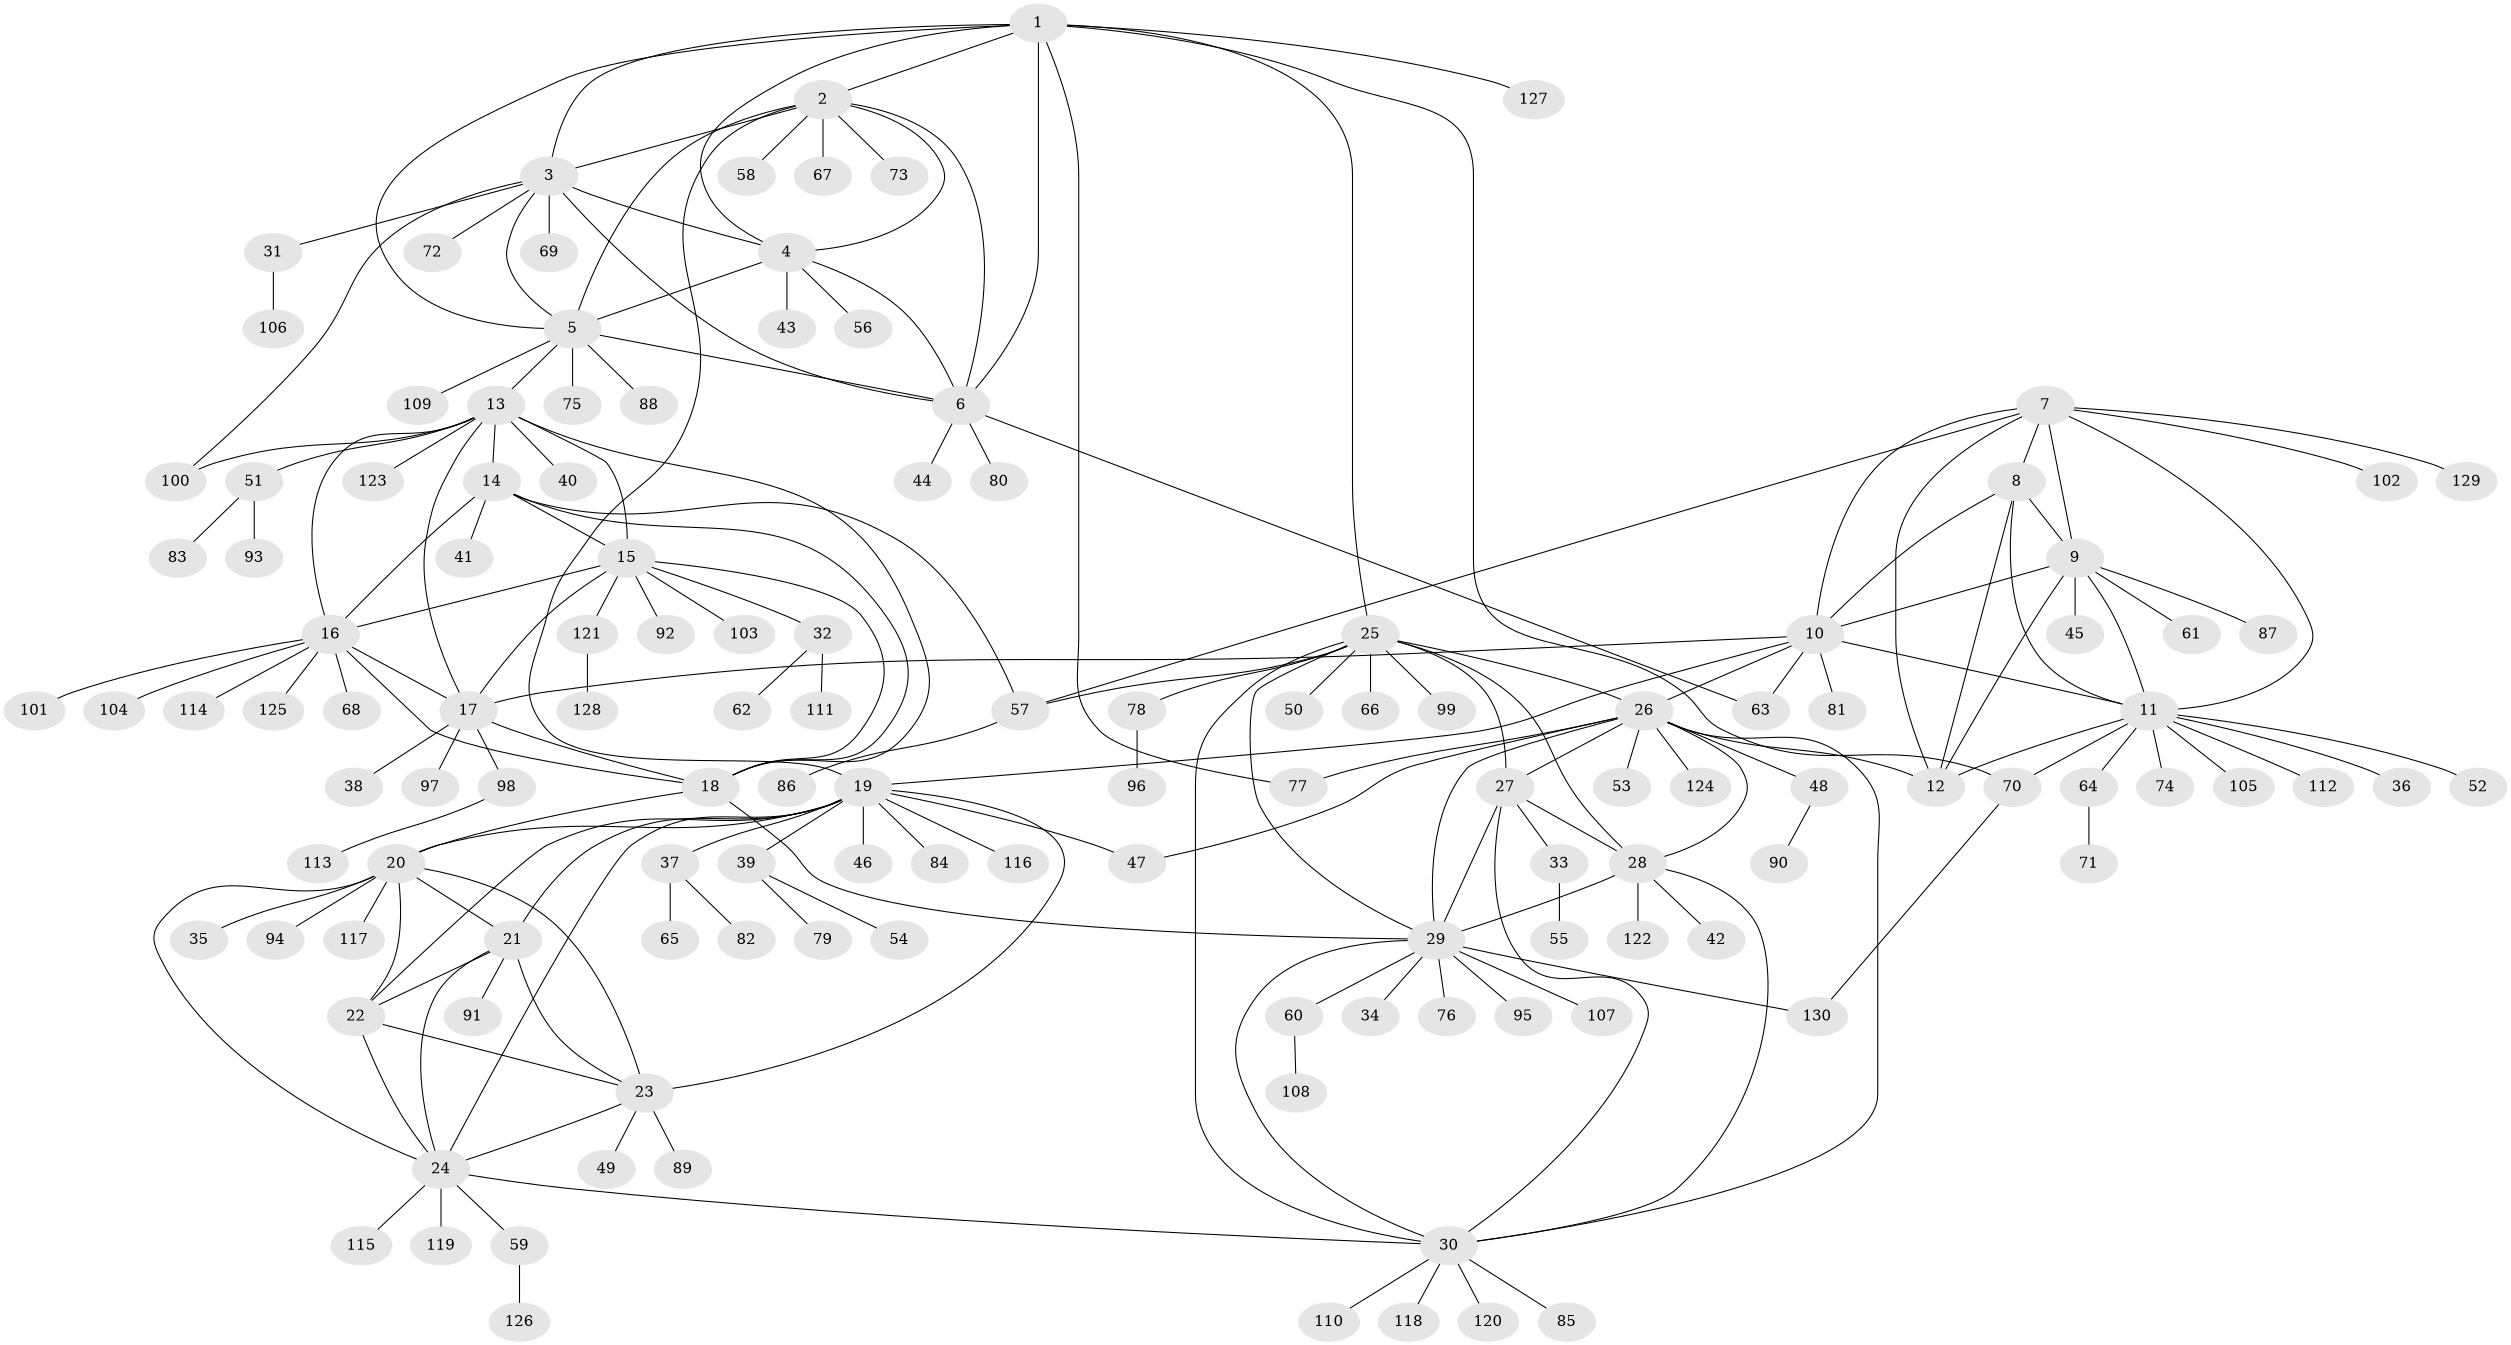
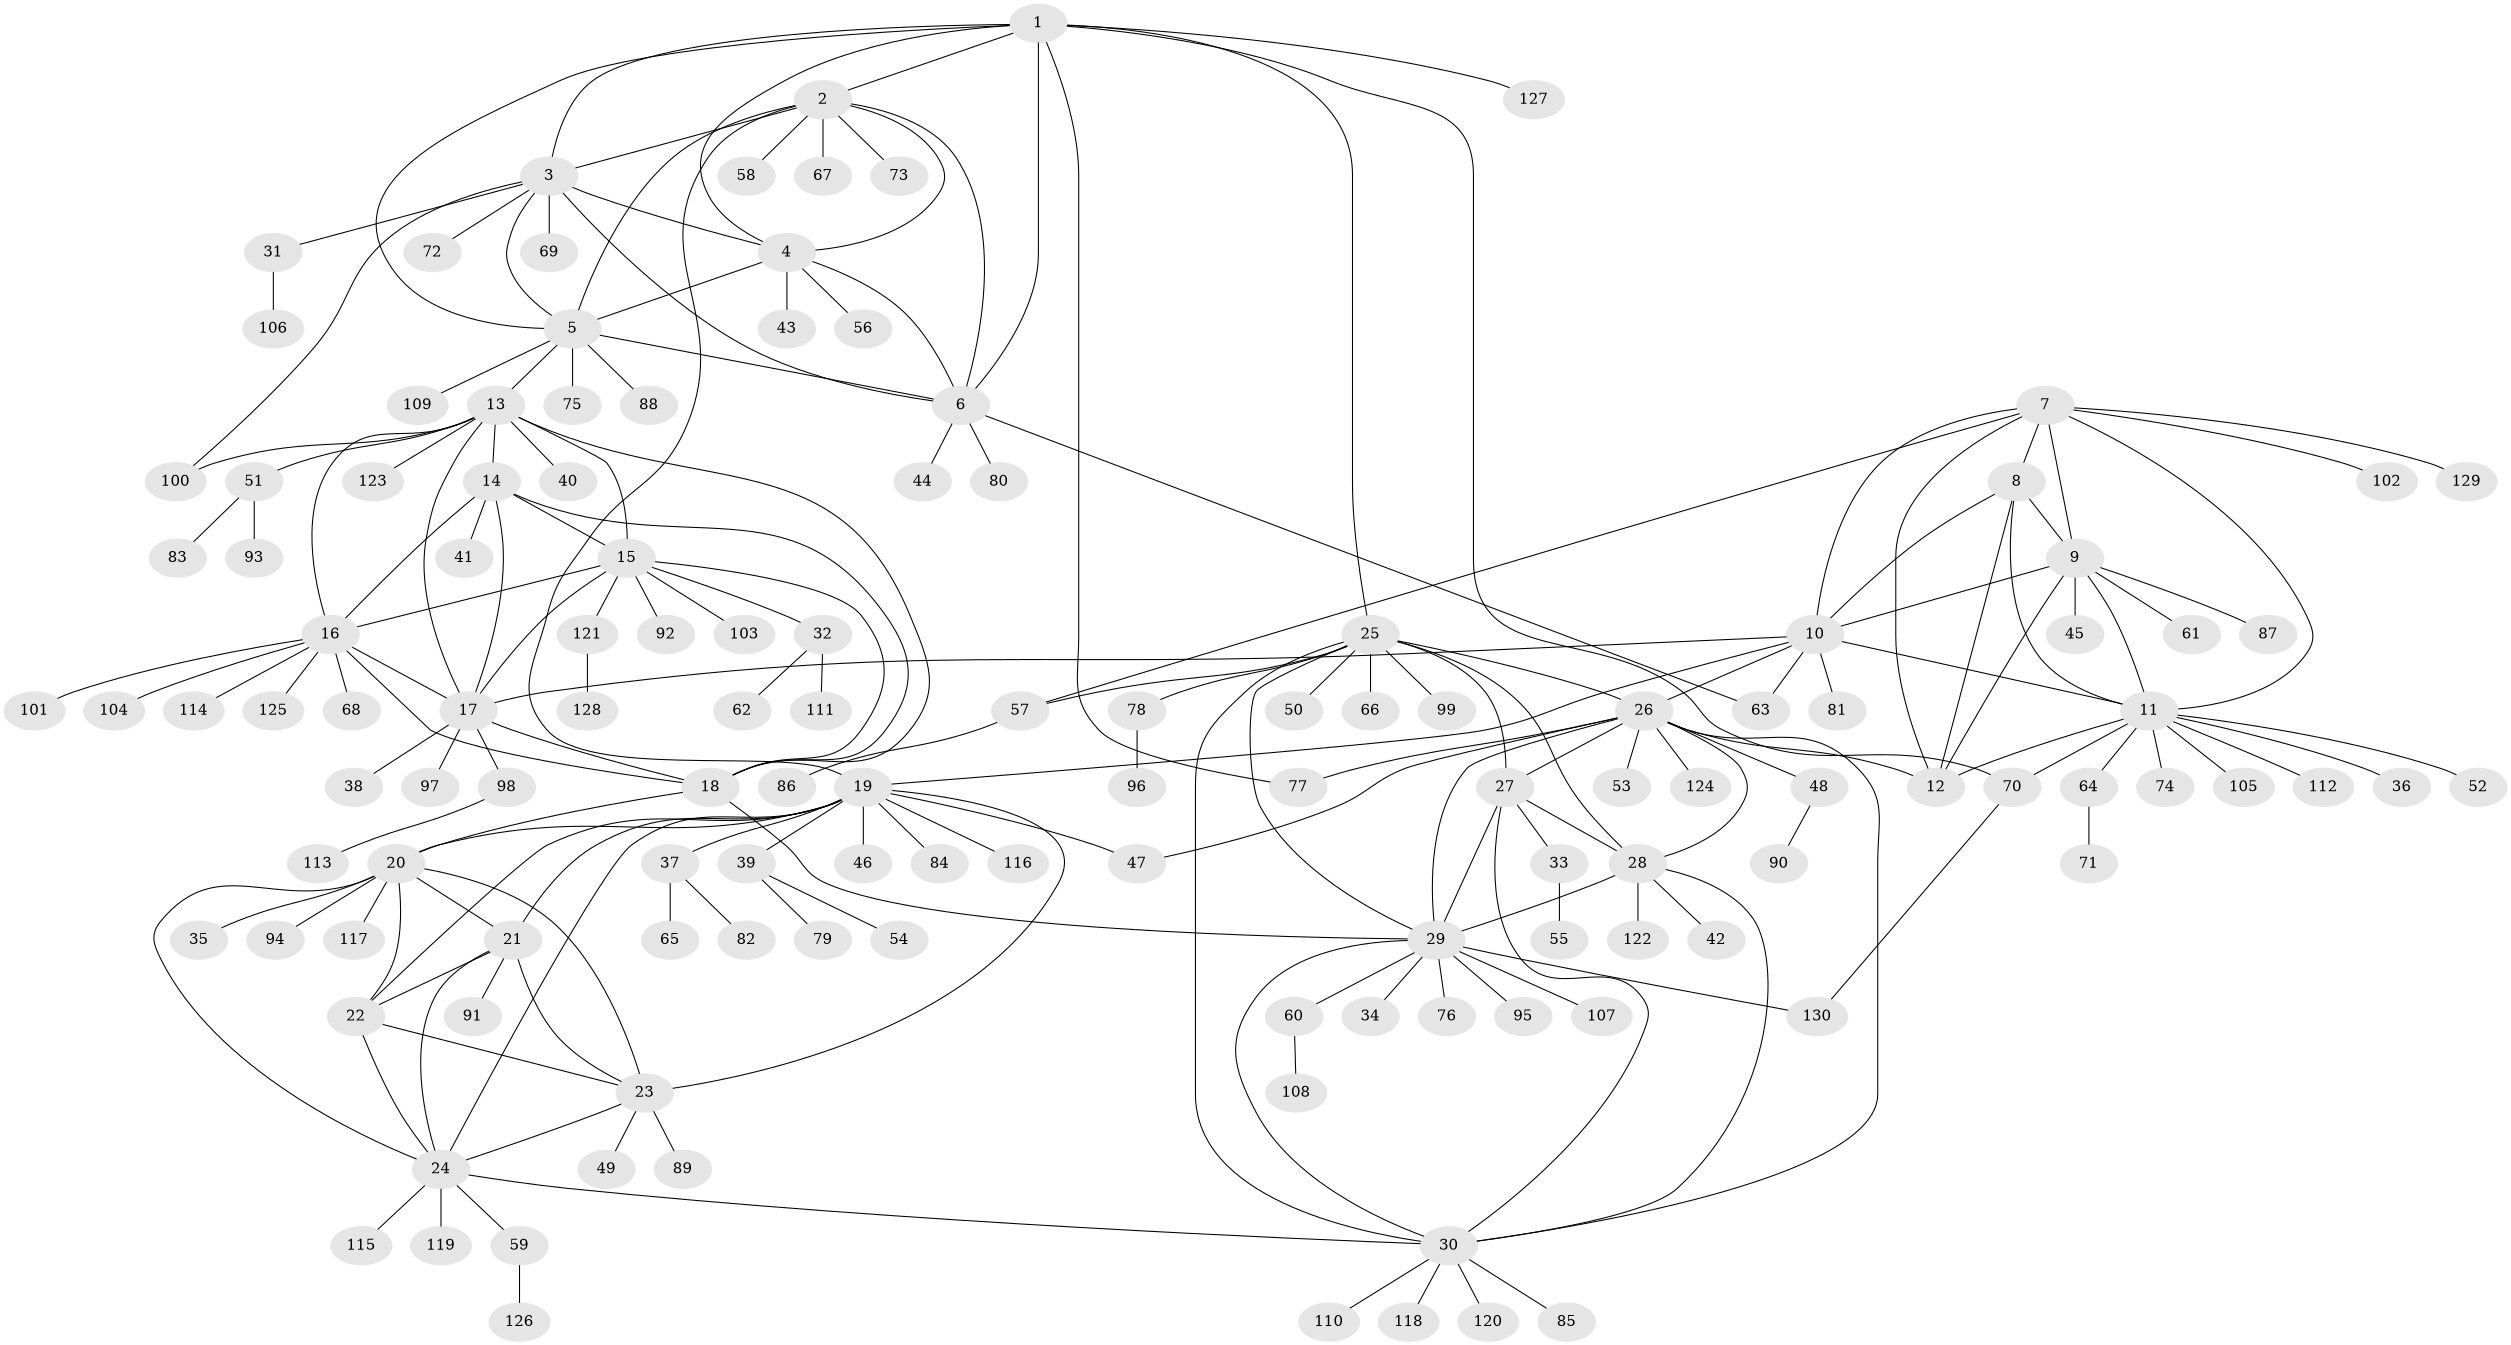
edge "14" -- "57": now "14" -- "17"
